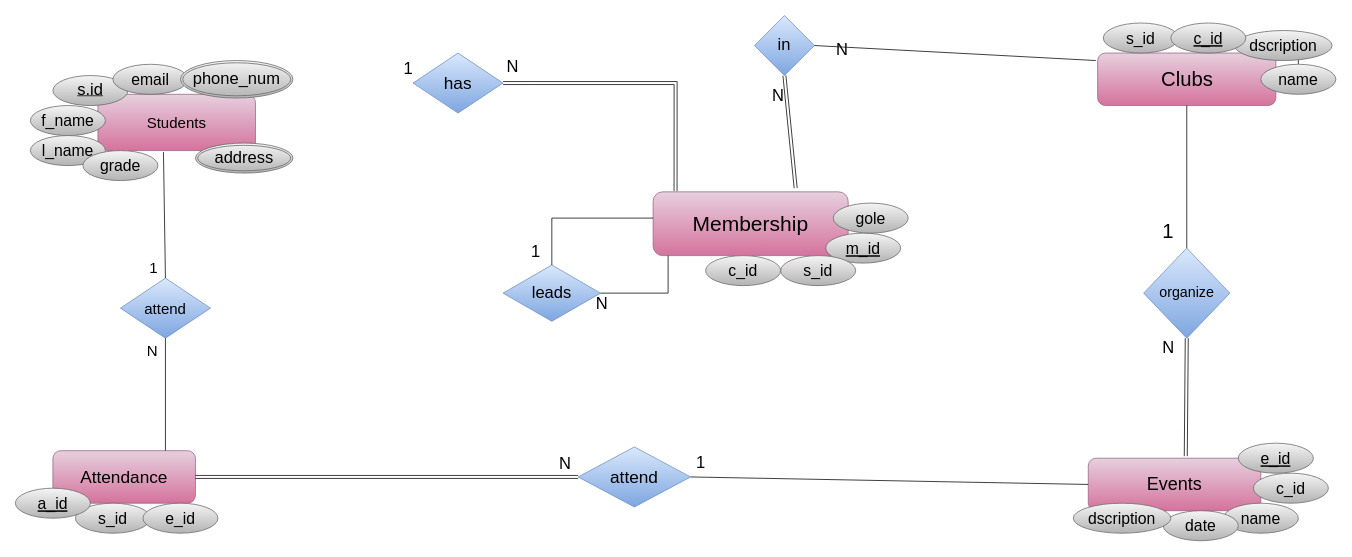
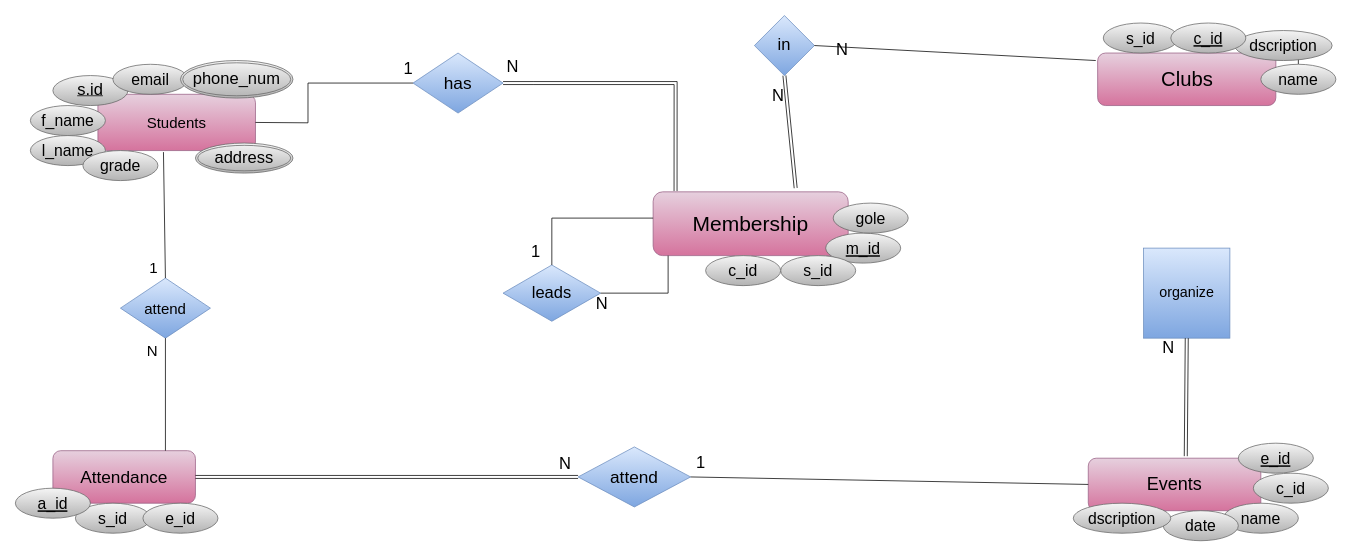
edge "has" -- "Students": added
edge "Clubs" -- "organize": removed, label "1"
node "organize": shape diamond -> rectangle
